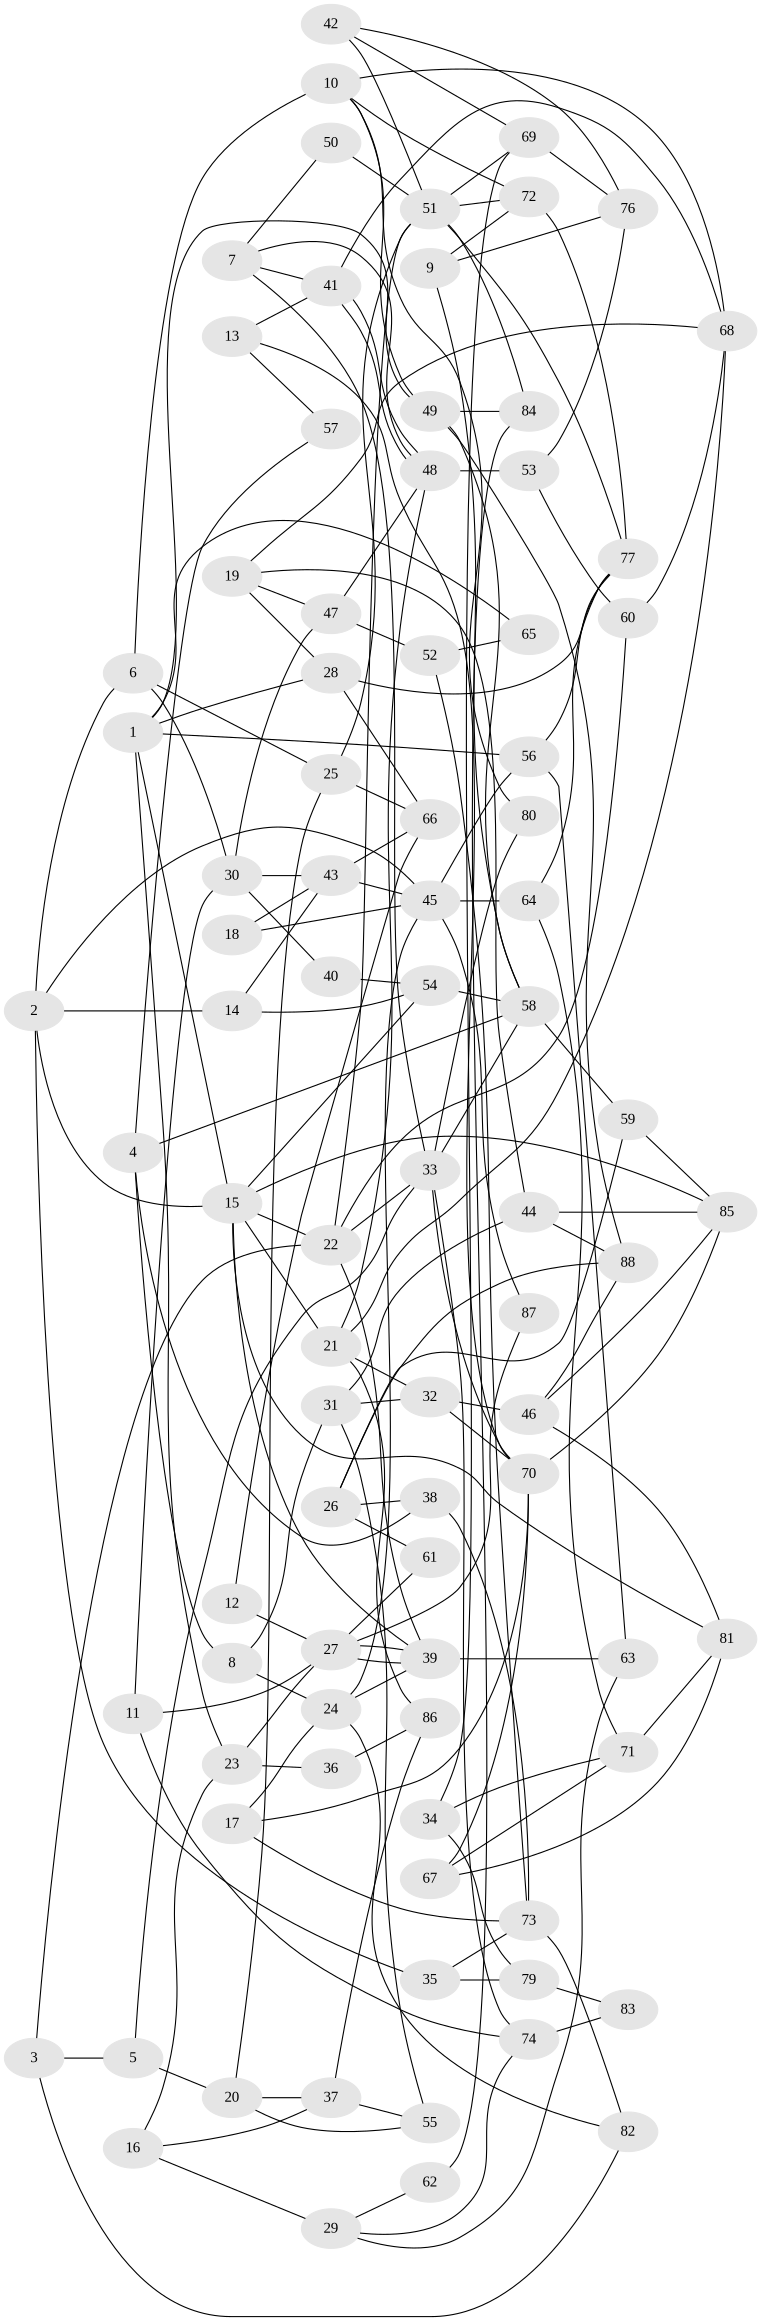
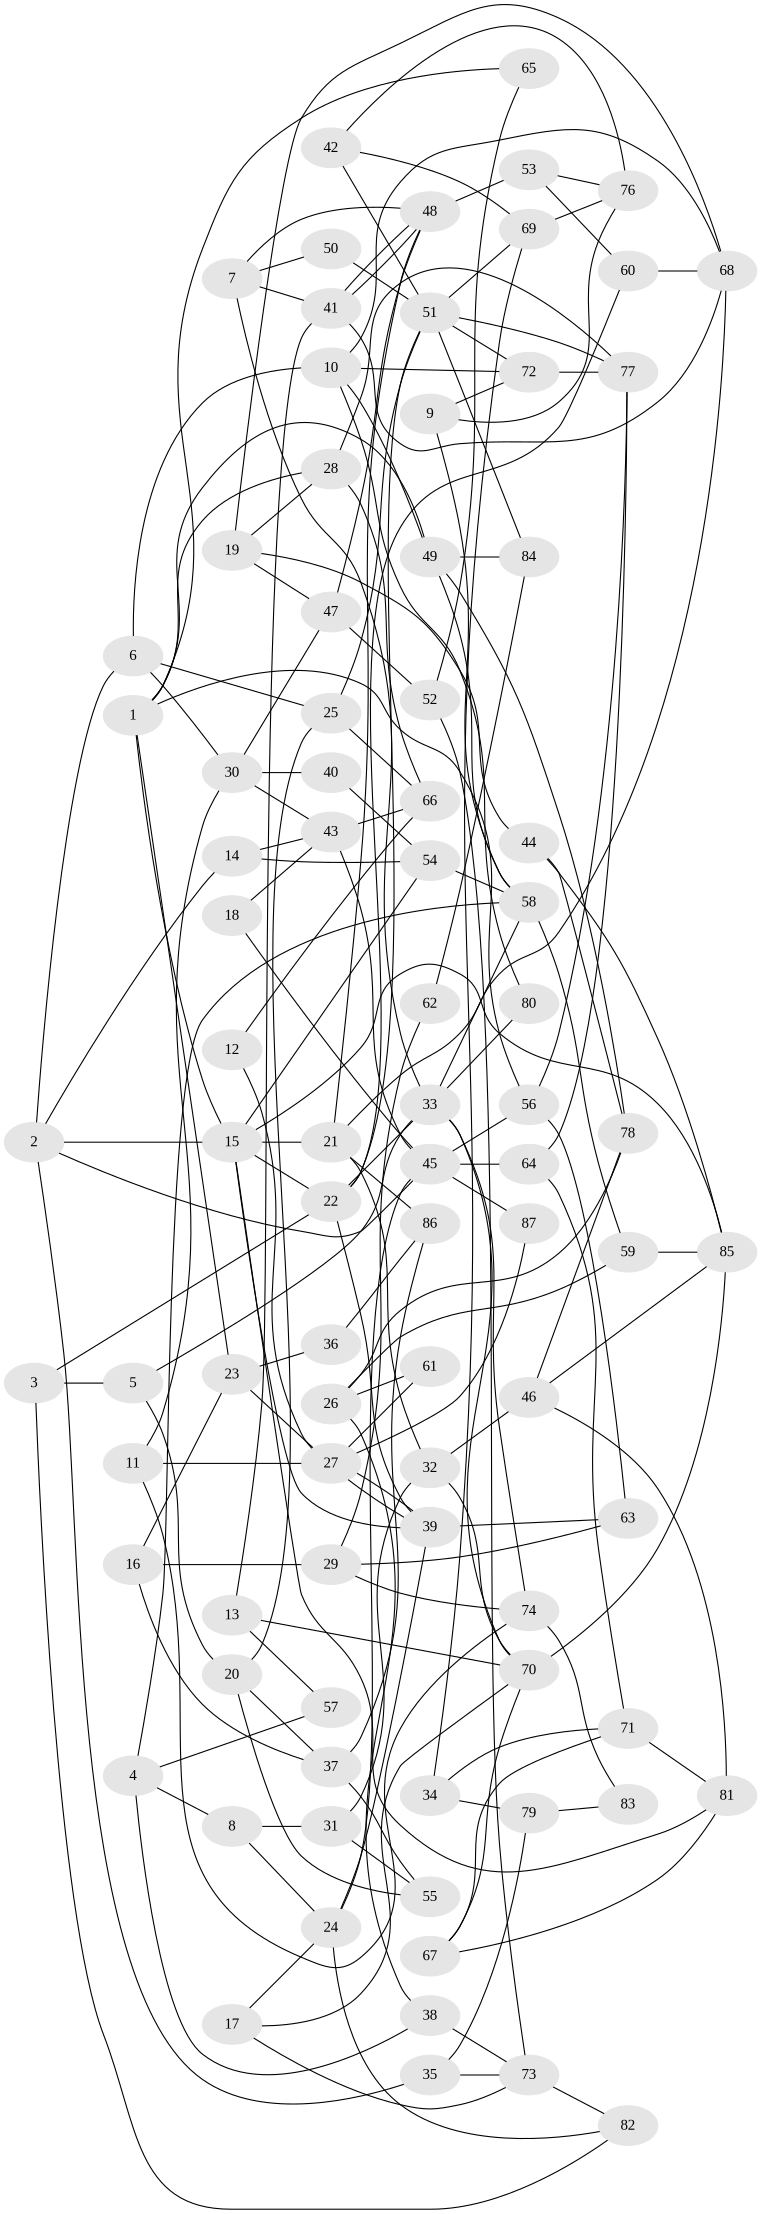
node "88": label "88" -> "78"
edge "44" -- "31": removed
